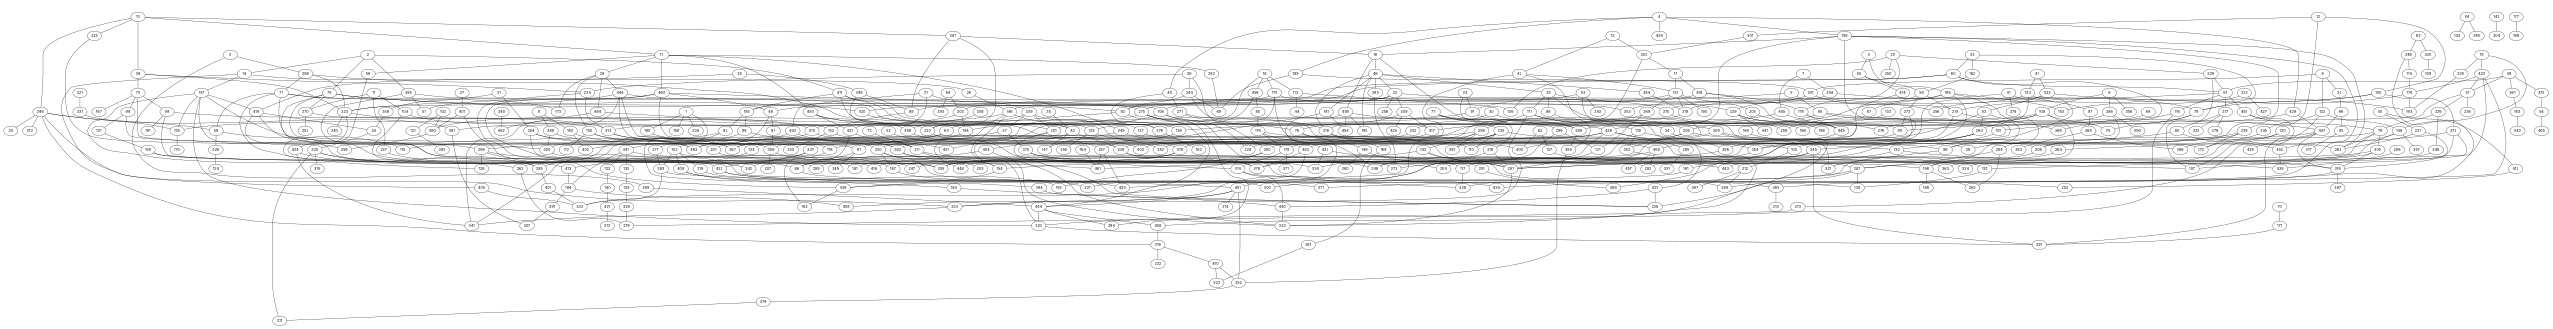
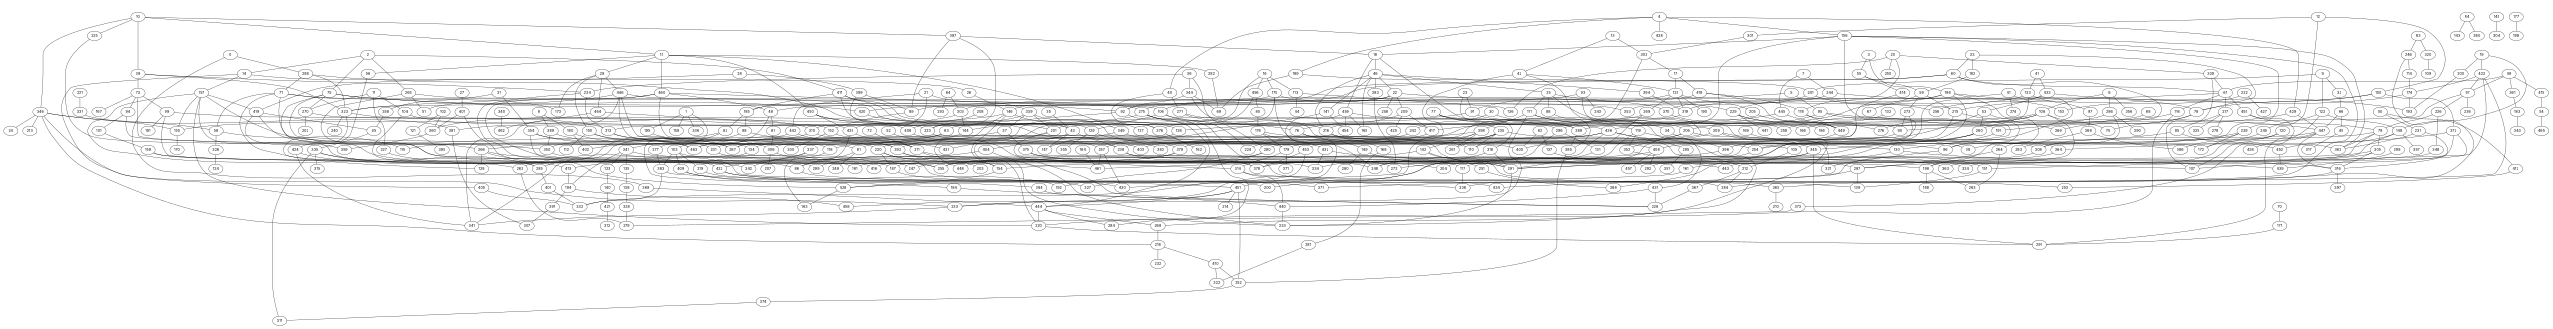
edge "287" -- "228": now "367" -- "228"
